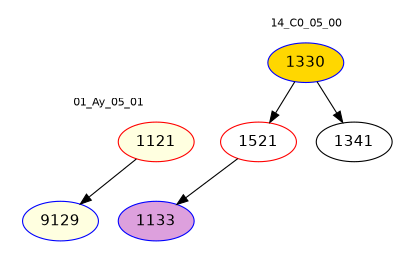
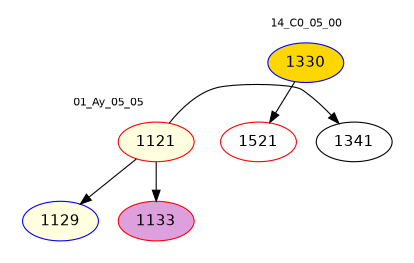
edge "1330" -> "1341": now "1121" -> "1341"
cluster "01_Ay_05_01": label "01_Ay_05_01" -> "01_Ay_05_05"
edge "1521" -> "1133": now "1121" -> "1133"
node "9129": label "9129" -> "1129"
node "1133": color blue -> red
